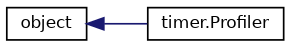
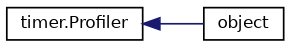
edge "timer.Profiler" -> "object": reversed
